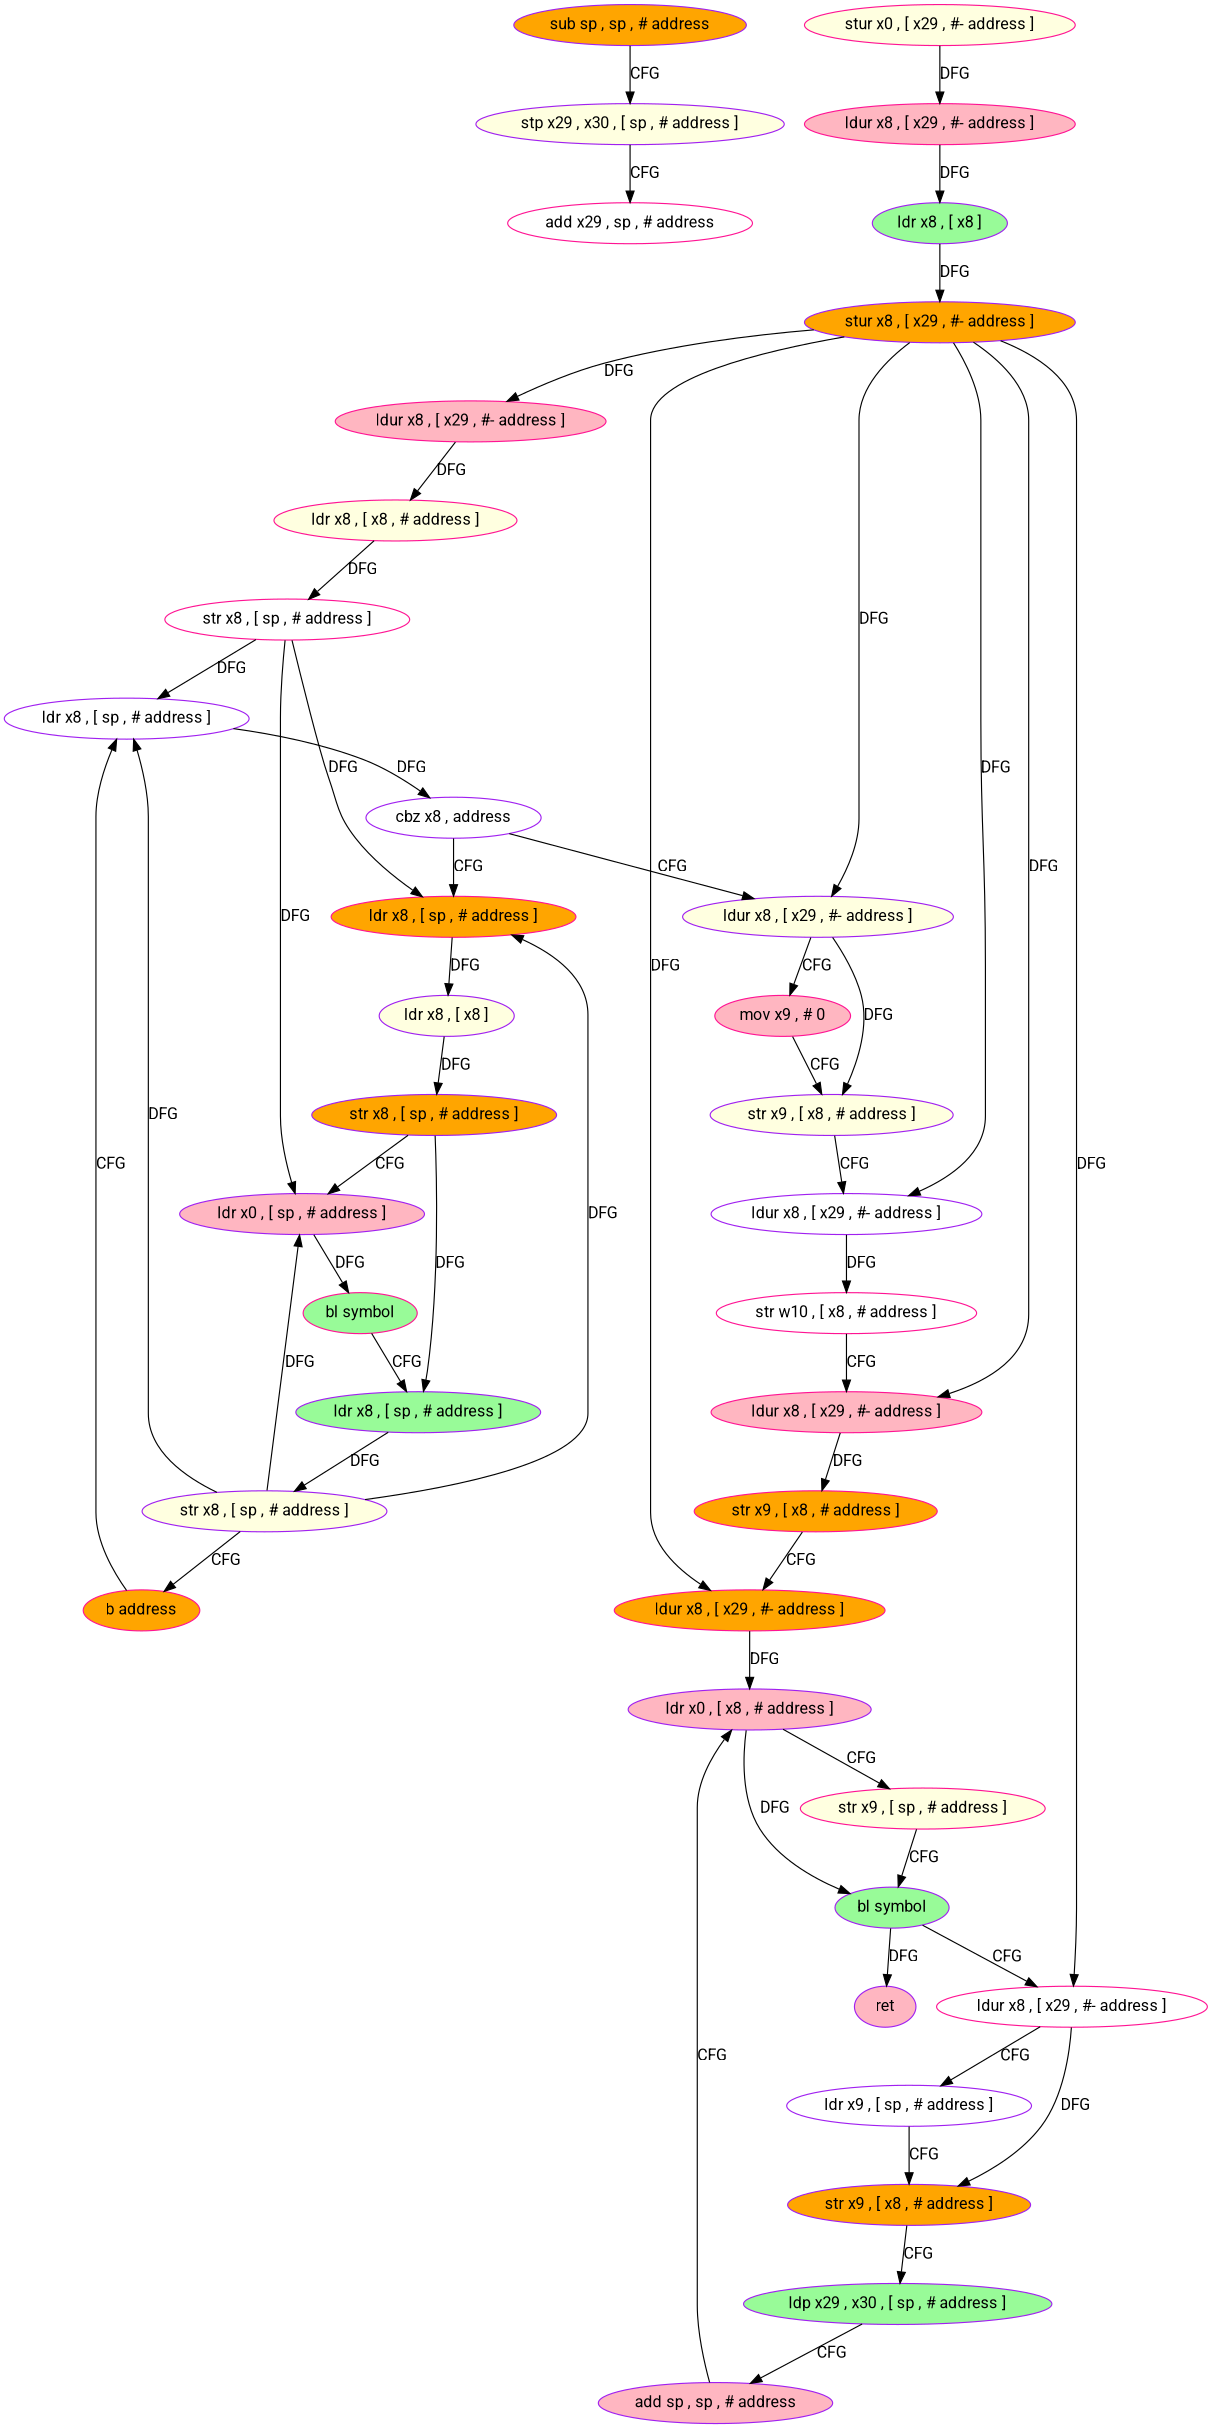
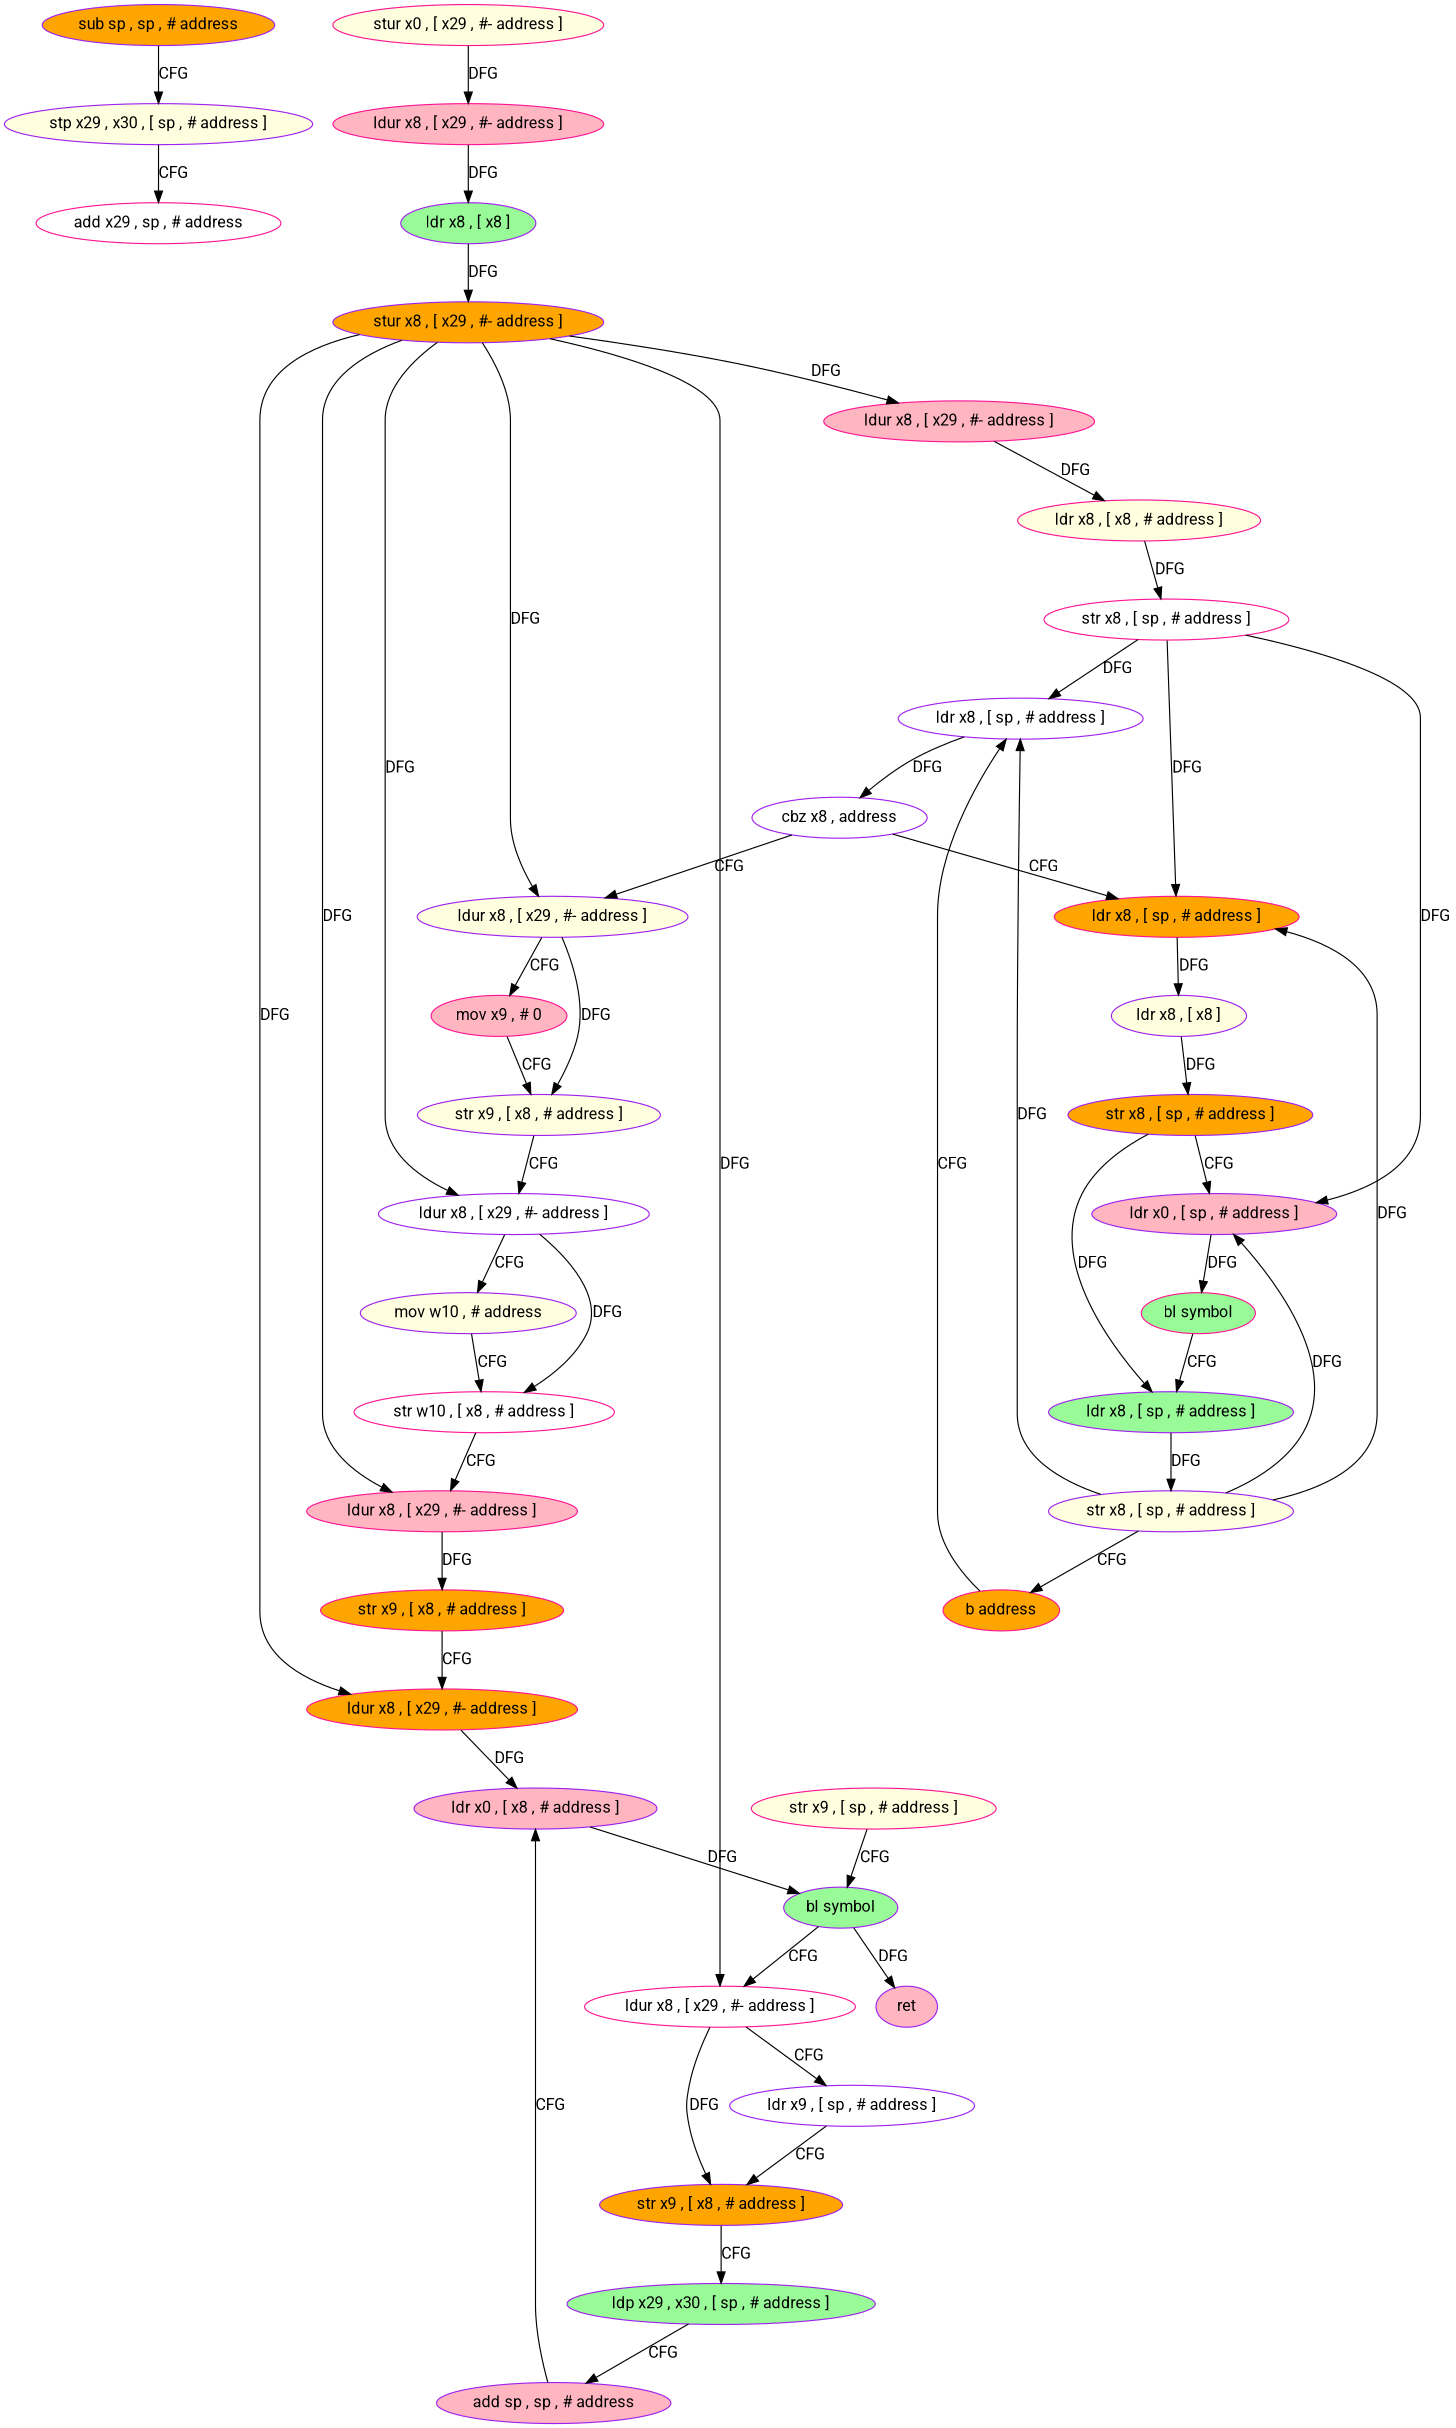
node "mov w10 , # address": added
edge "ldr x0 , [ x8 , # address ]" -> "str x9 , [ sp , # address ]": removed, label "CFG"
